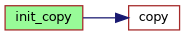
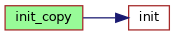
node "copy": label "copy" -> "init"
